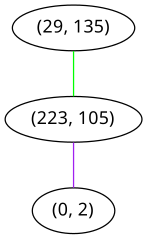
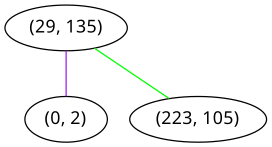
edge "(223, 105)" -- "(0, 2)": now "(29, 135)" -- "(0, 2)"
